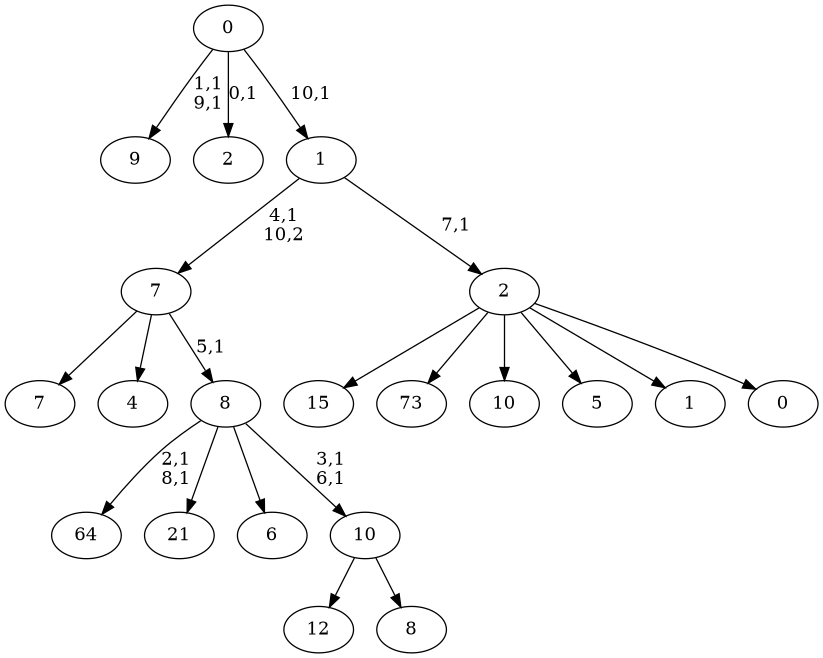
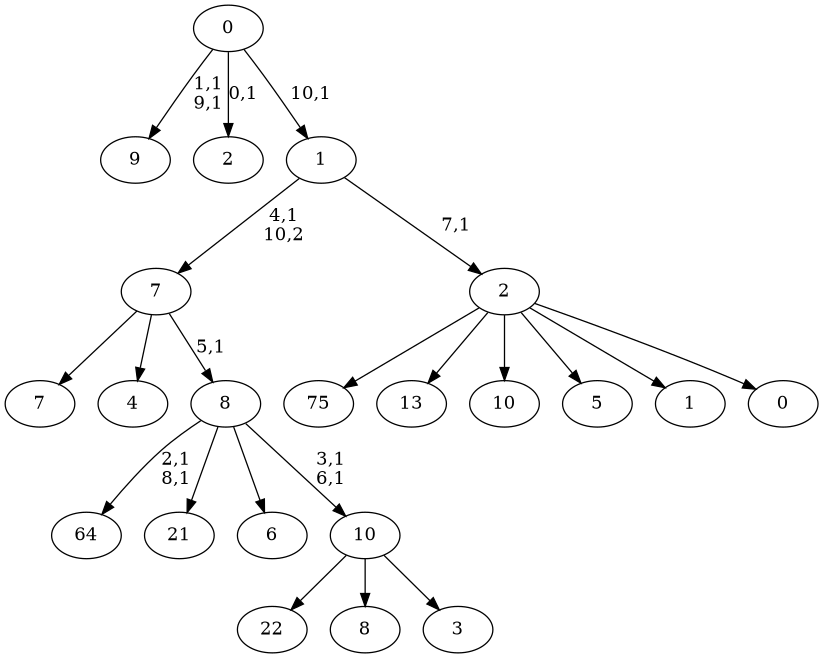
node "15": label "15" -> "75"
node "73": label "73" -> "13"
node "12": label "12" -> "22"
node "3": added
